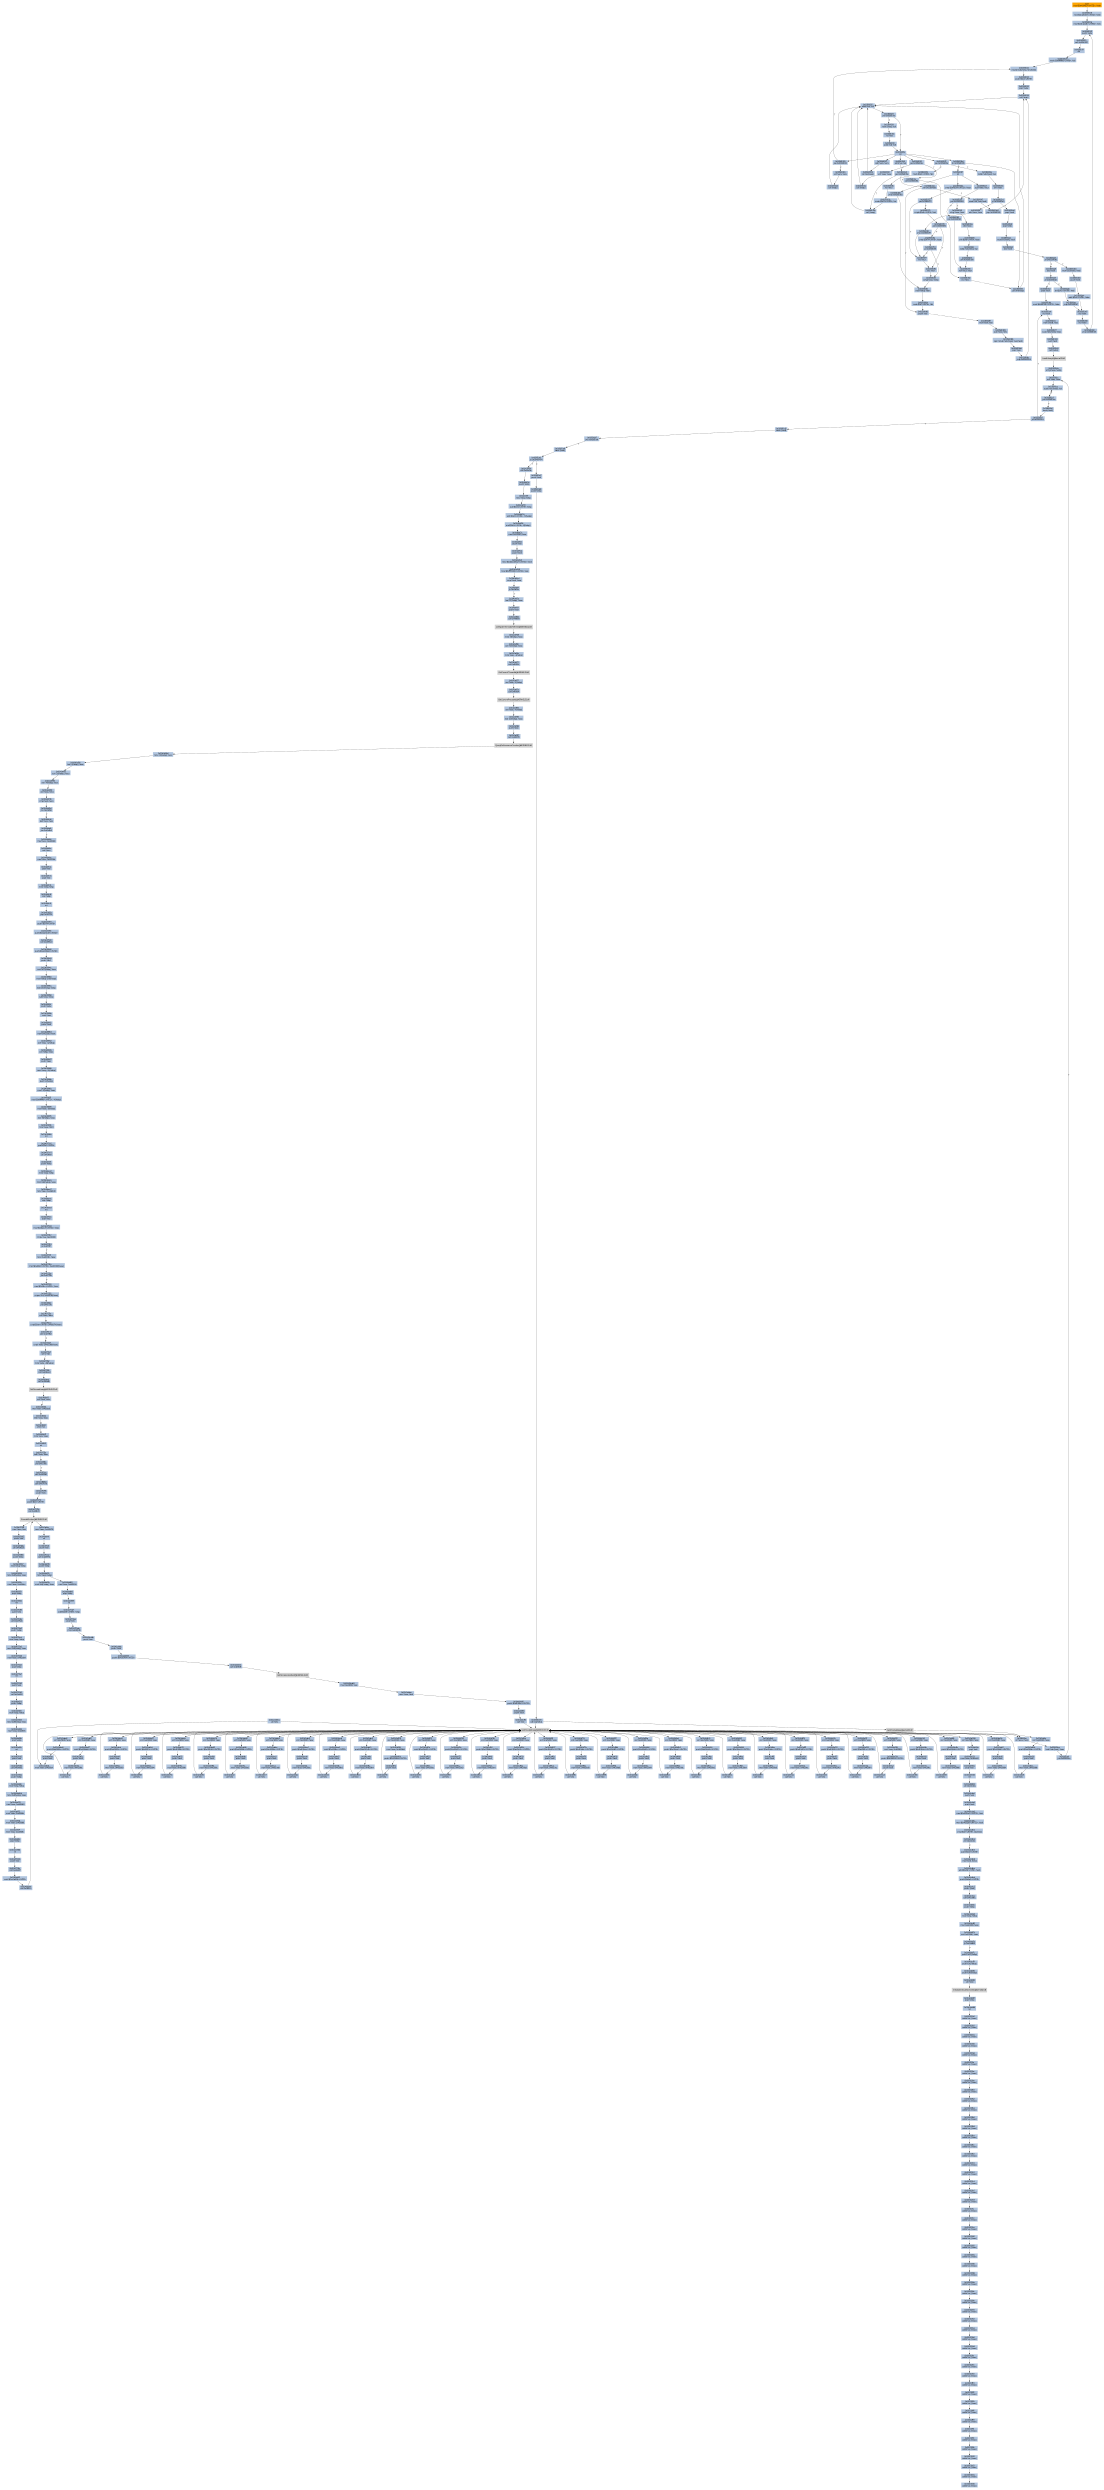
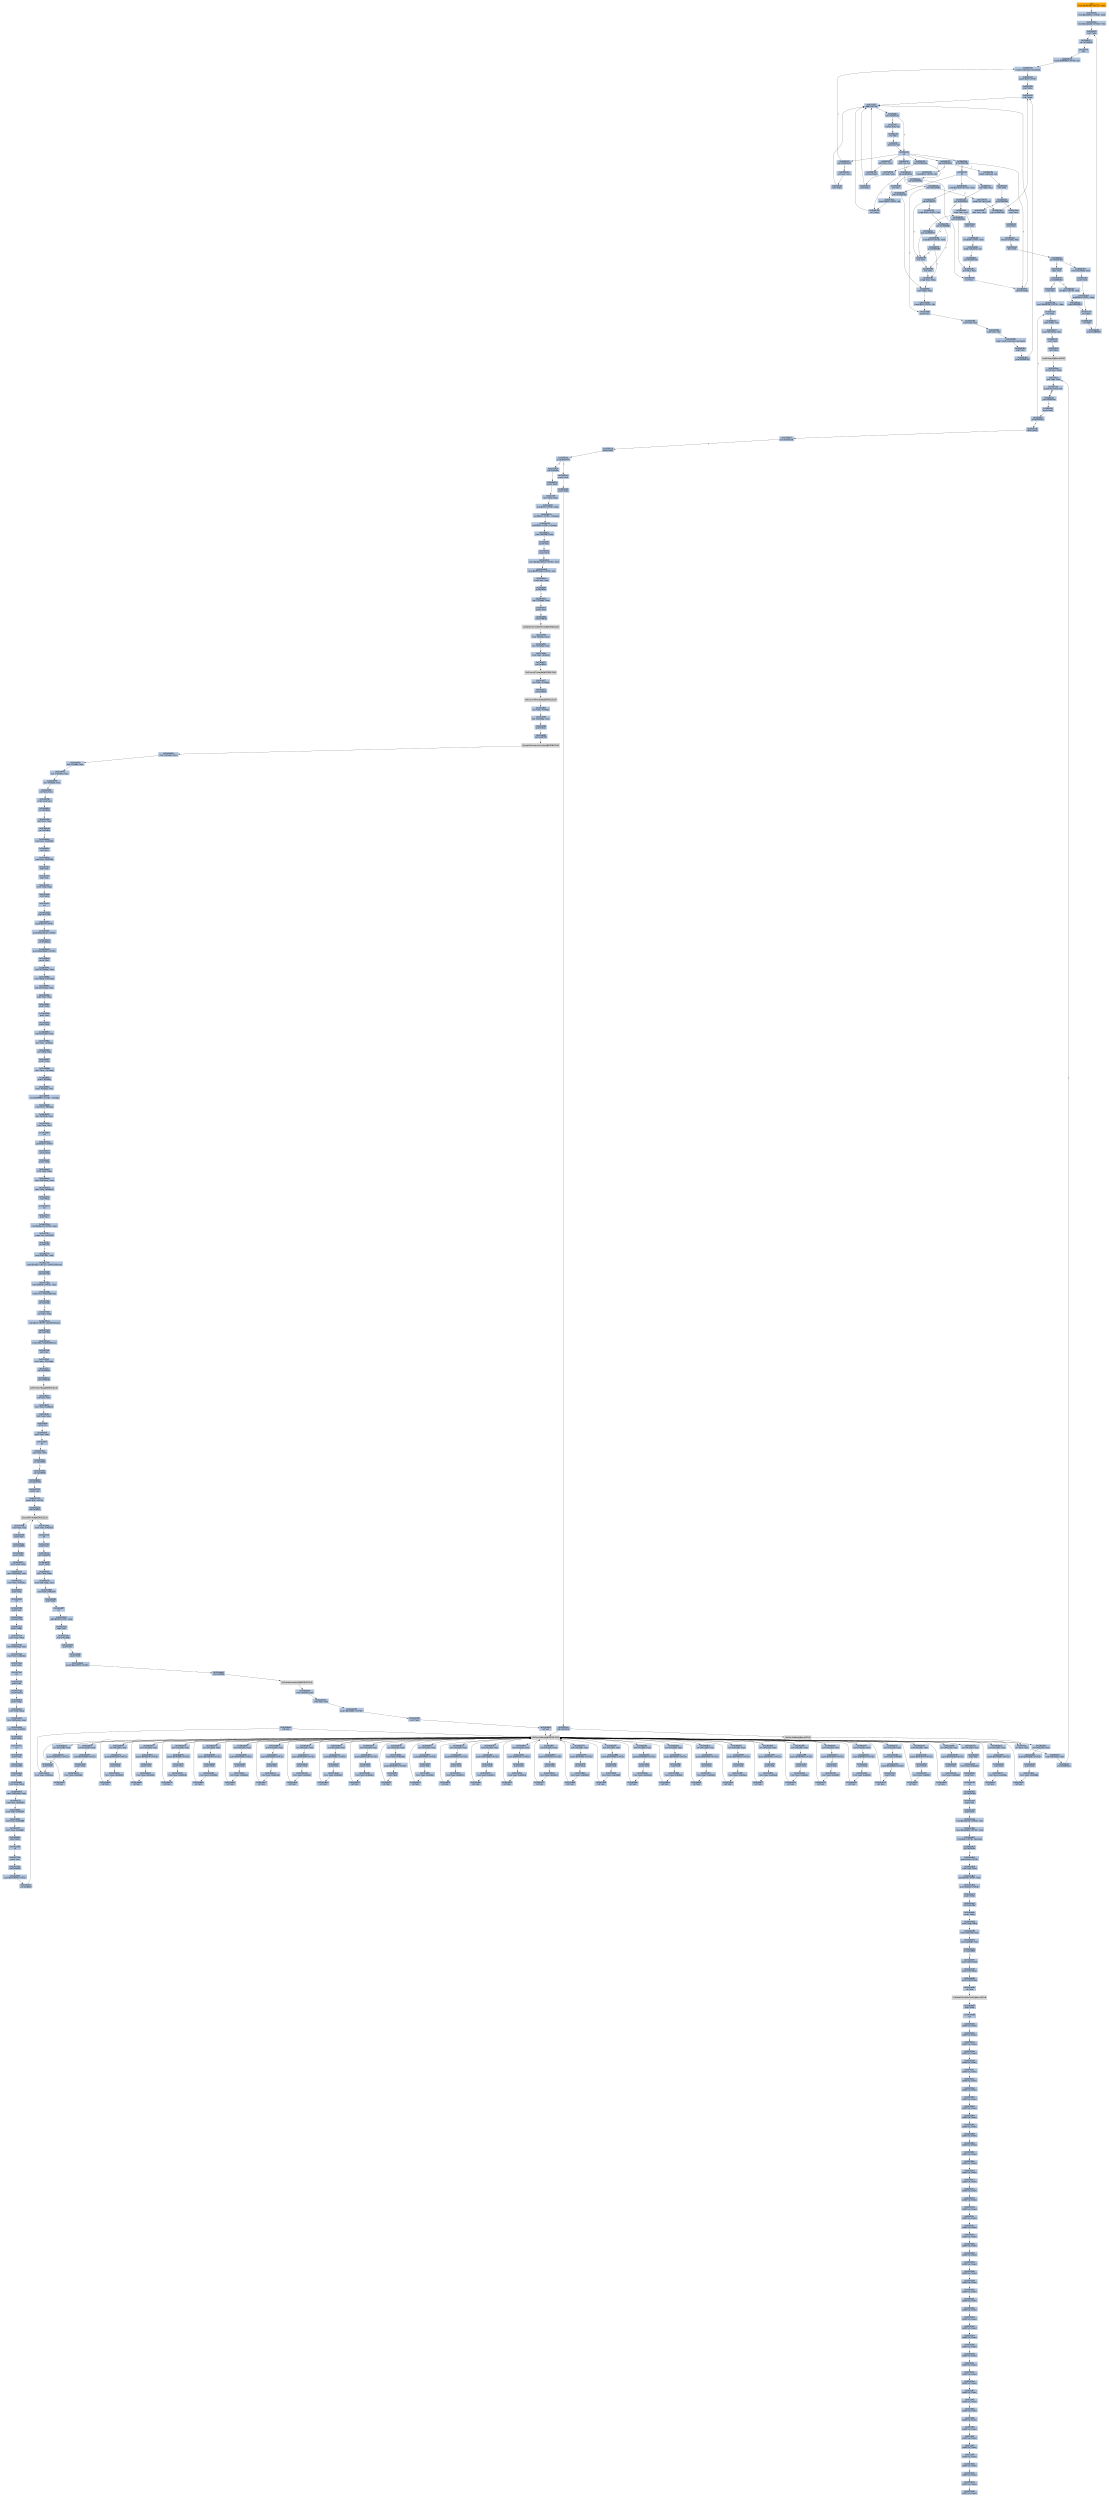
edge "0x0040e87c movl %esp, %ebp" -> "0x0040e881 movl %eax, 0x463694": now "0x0040e87e movl 0x8(%ebp), %eax" -> "0x0040e881 movl %eax, 0x463694"
